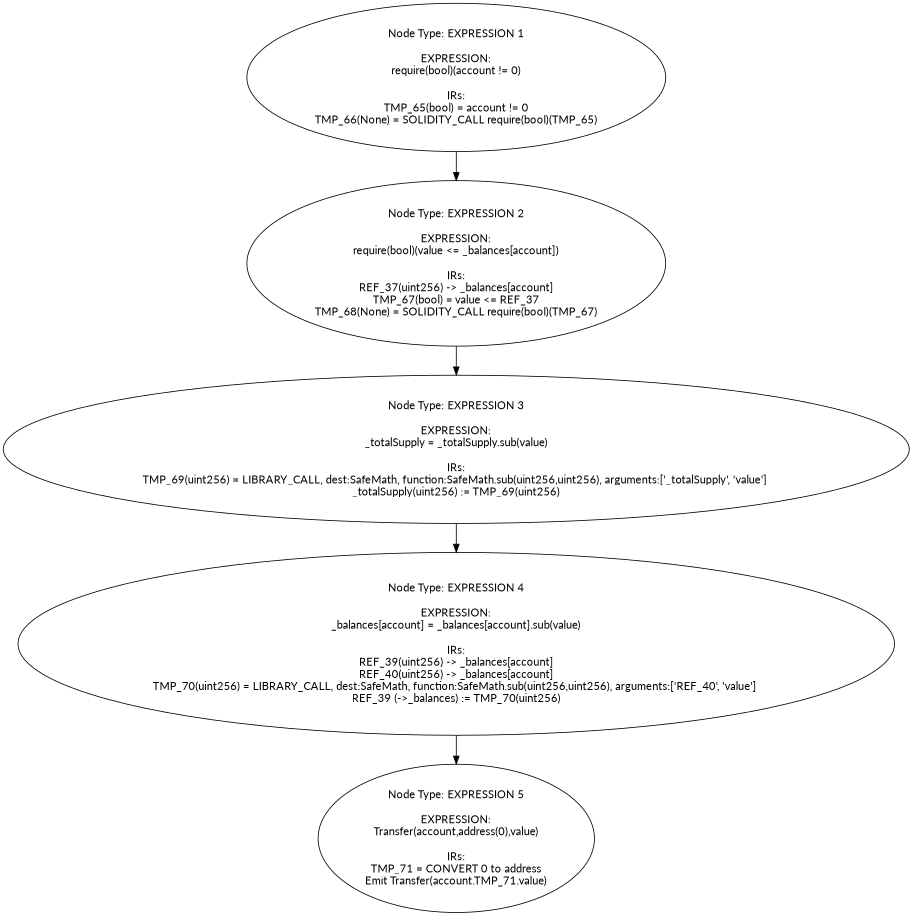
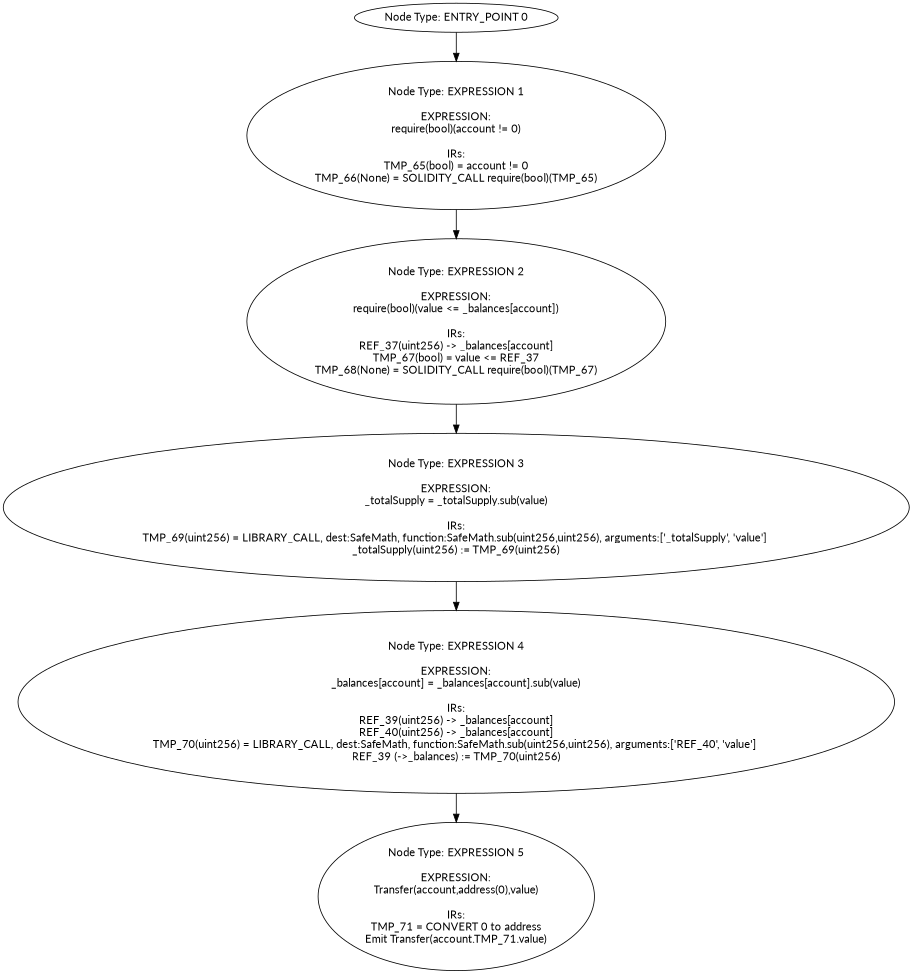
node "Node Type: ENTRY_POINT 0": added
